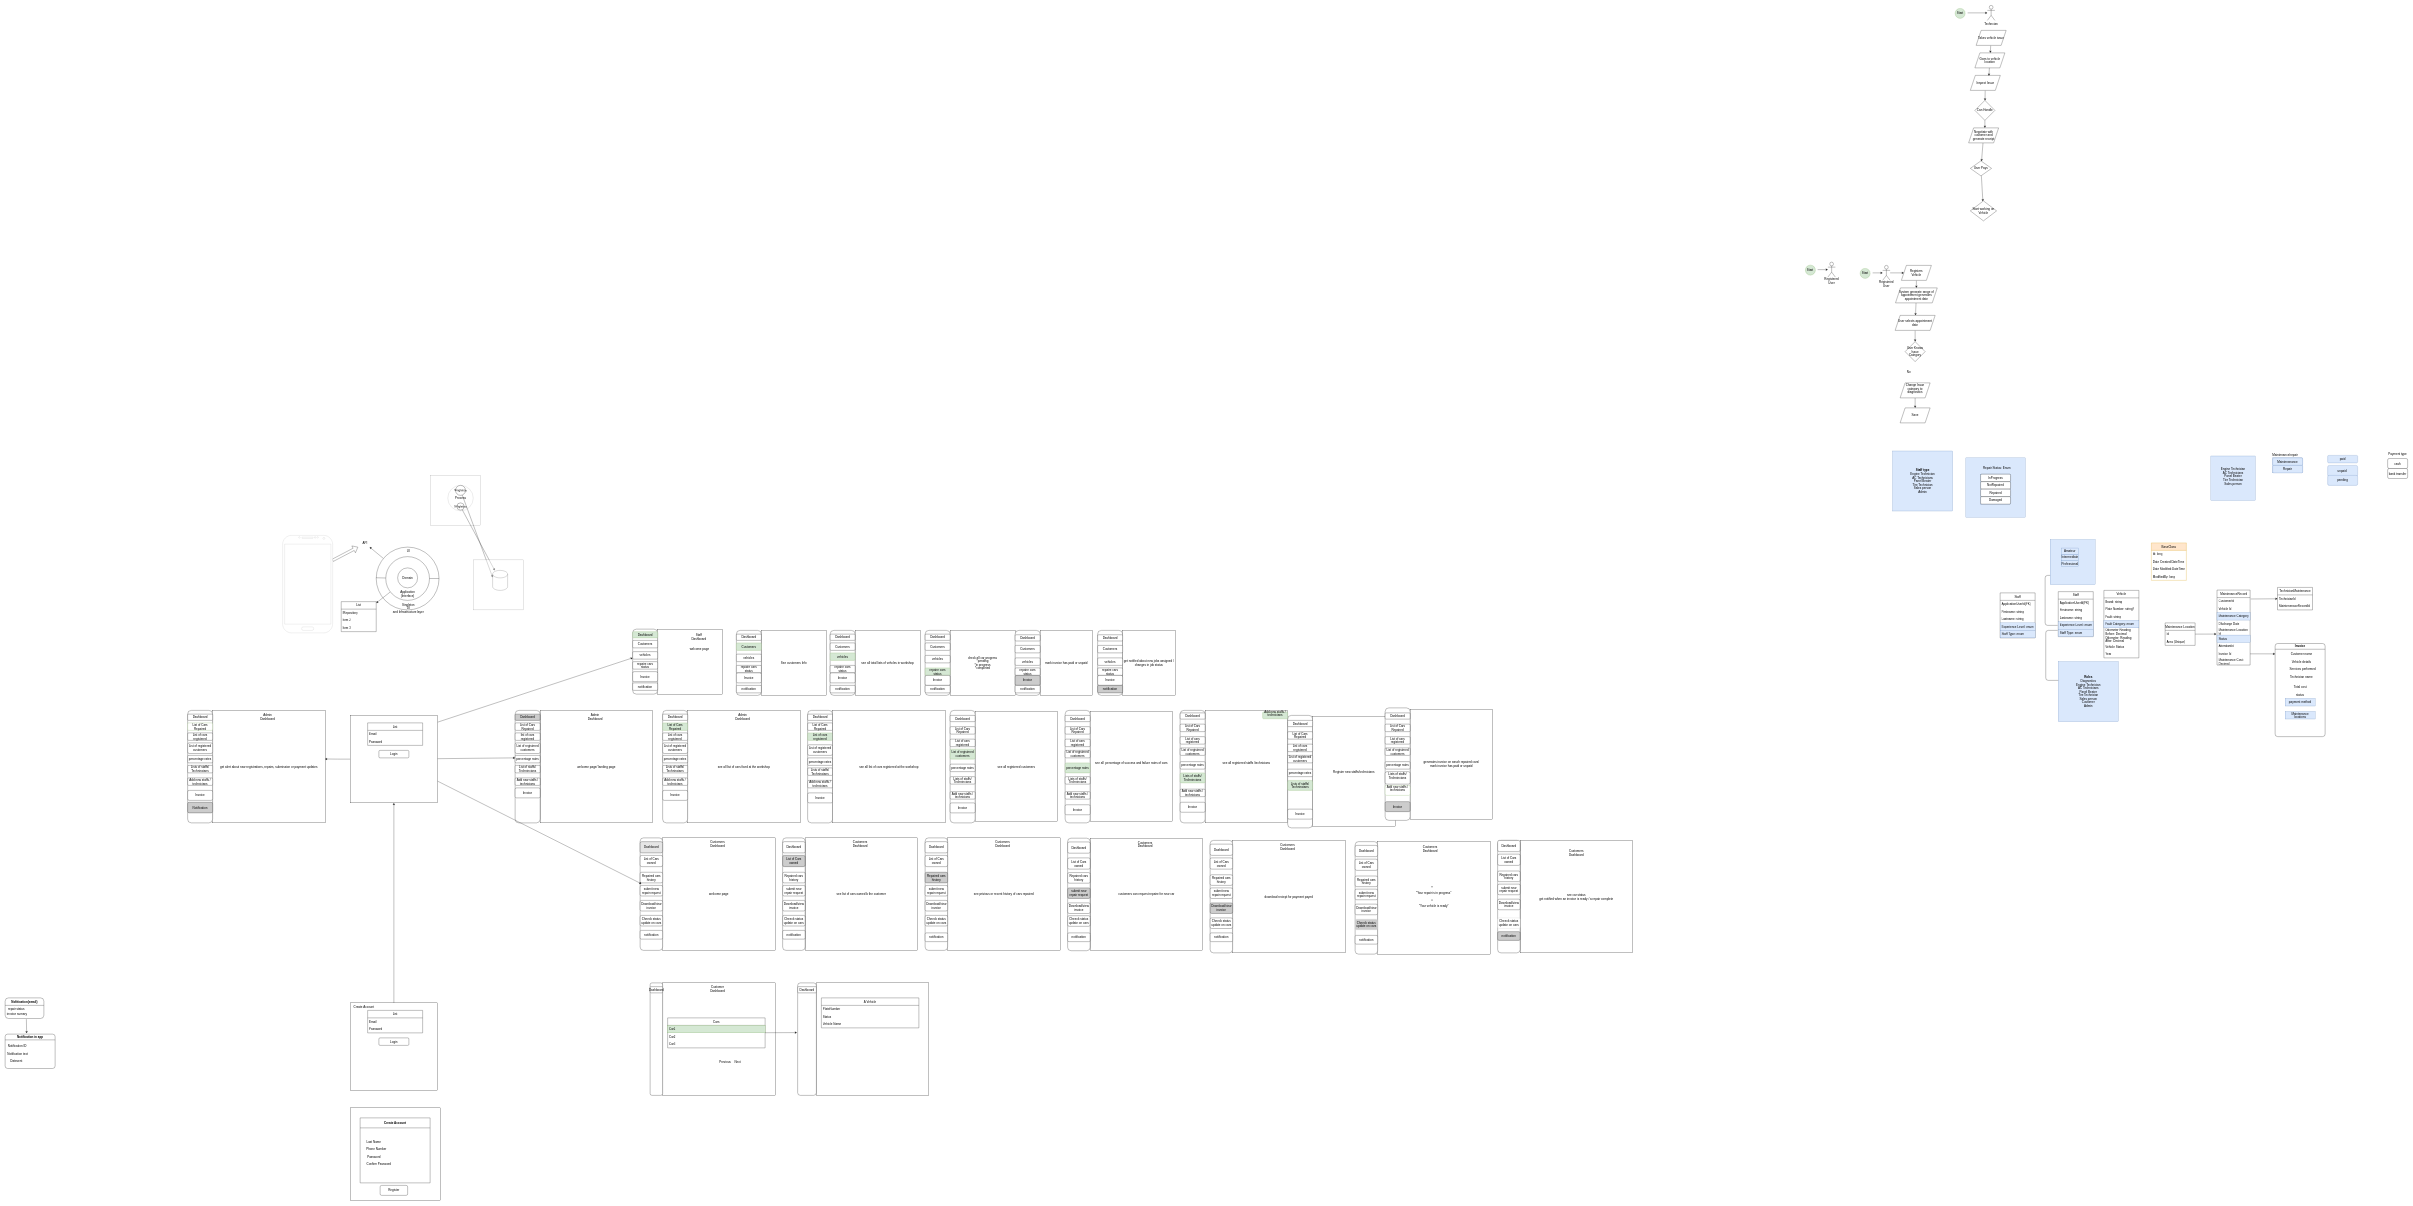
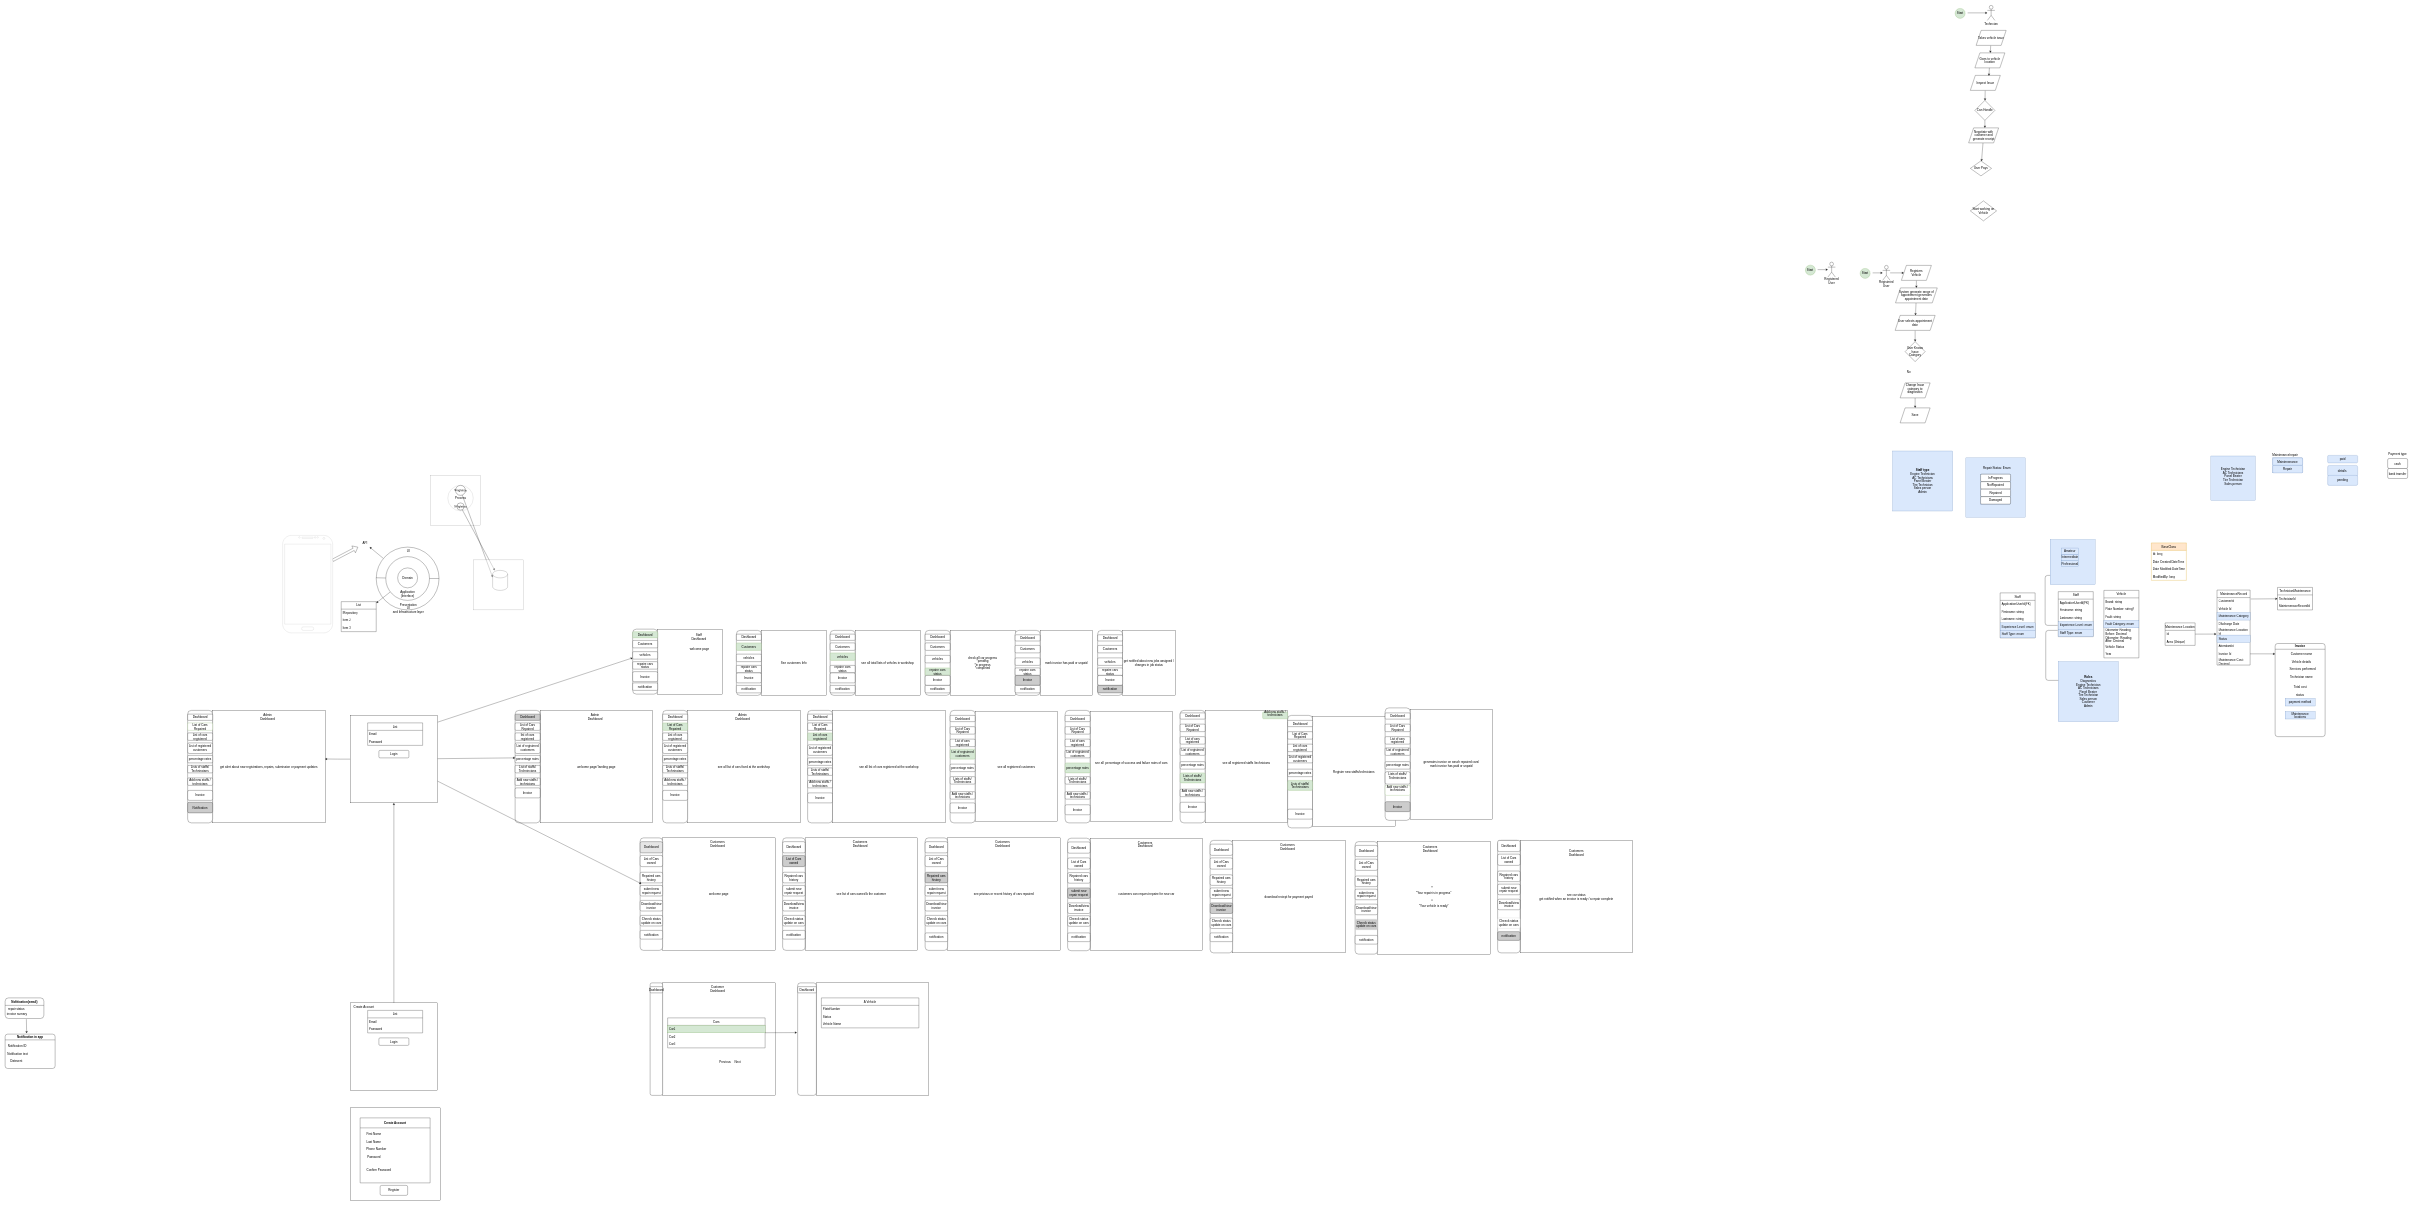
edge "User Pays" -> "Start working on Vehicle": removed
node "unpaid": label "unpaid" -> "details"
node "Singleton UI and Infrastructure layer": label "Singleton UI and Infrastructure layer" -> "Presentation UI and Infrastructure layer"
node "First Name": added
node "Confirm Password": moved (379, 1164) -> (379, 1170)
